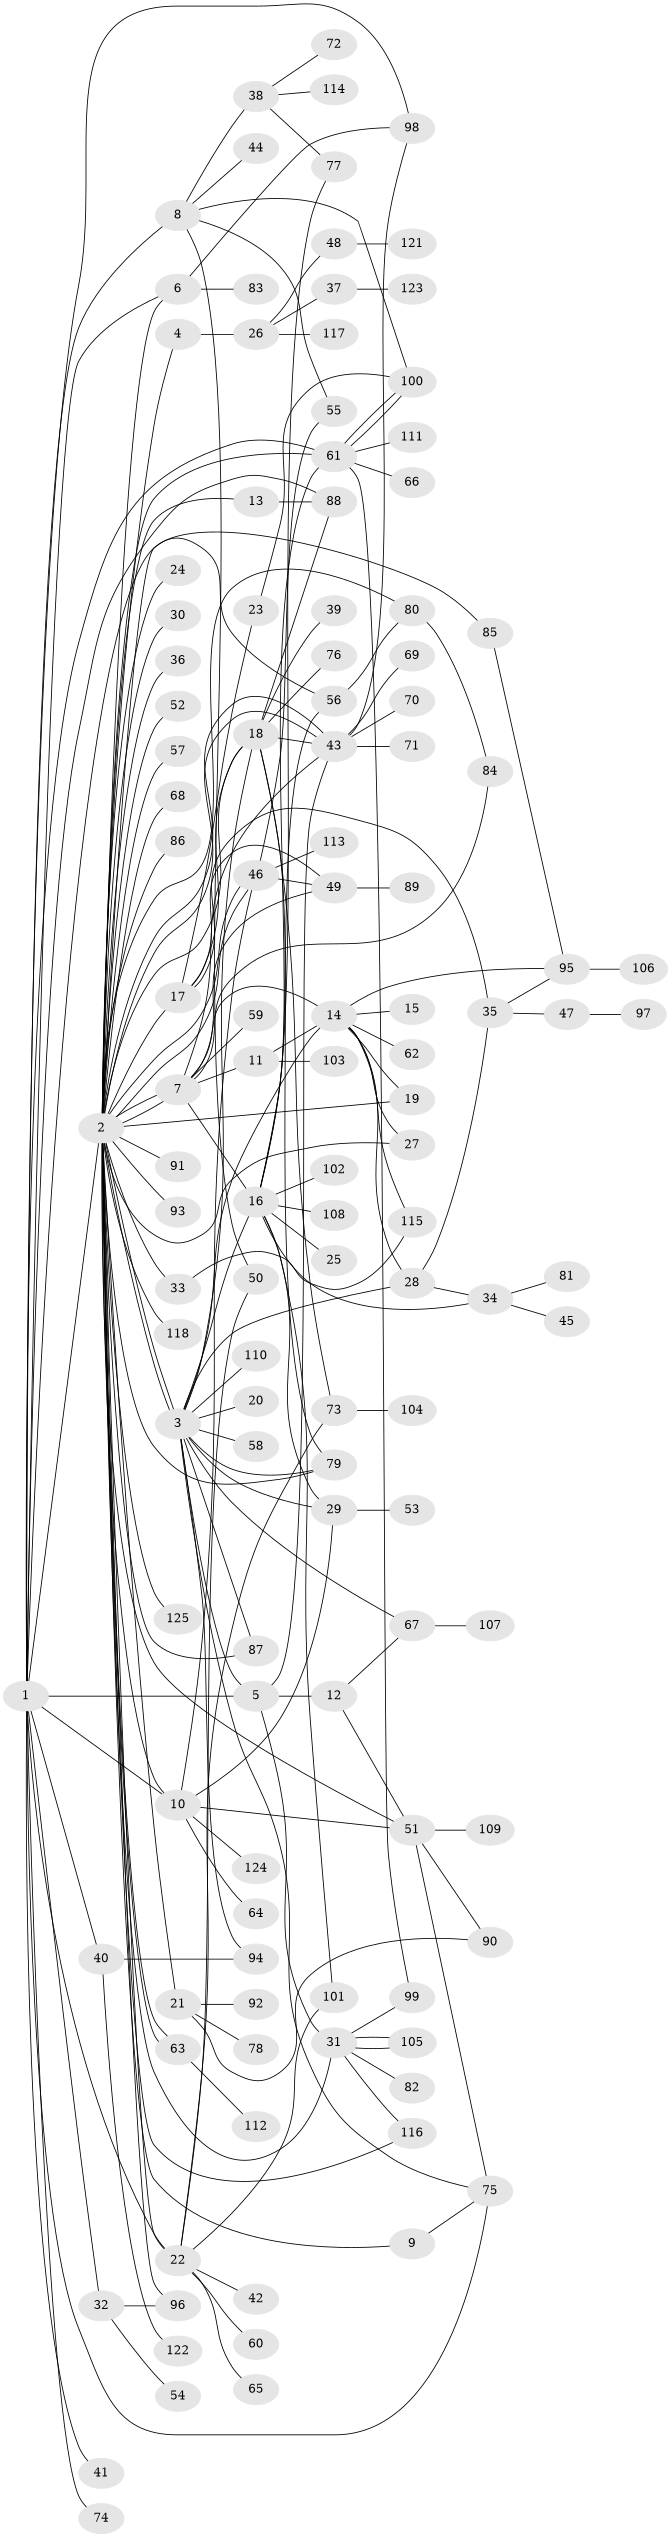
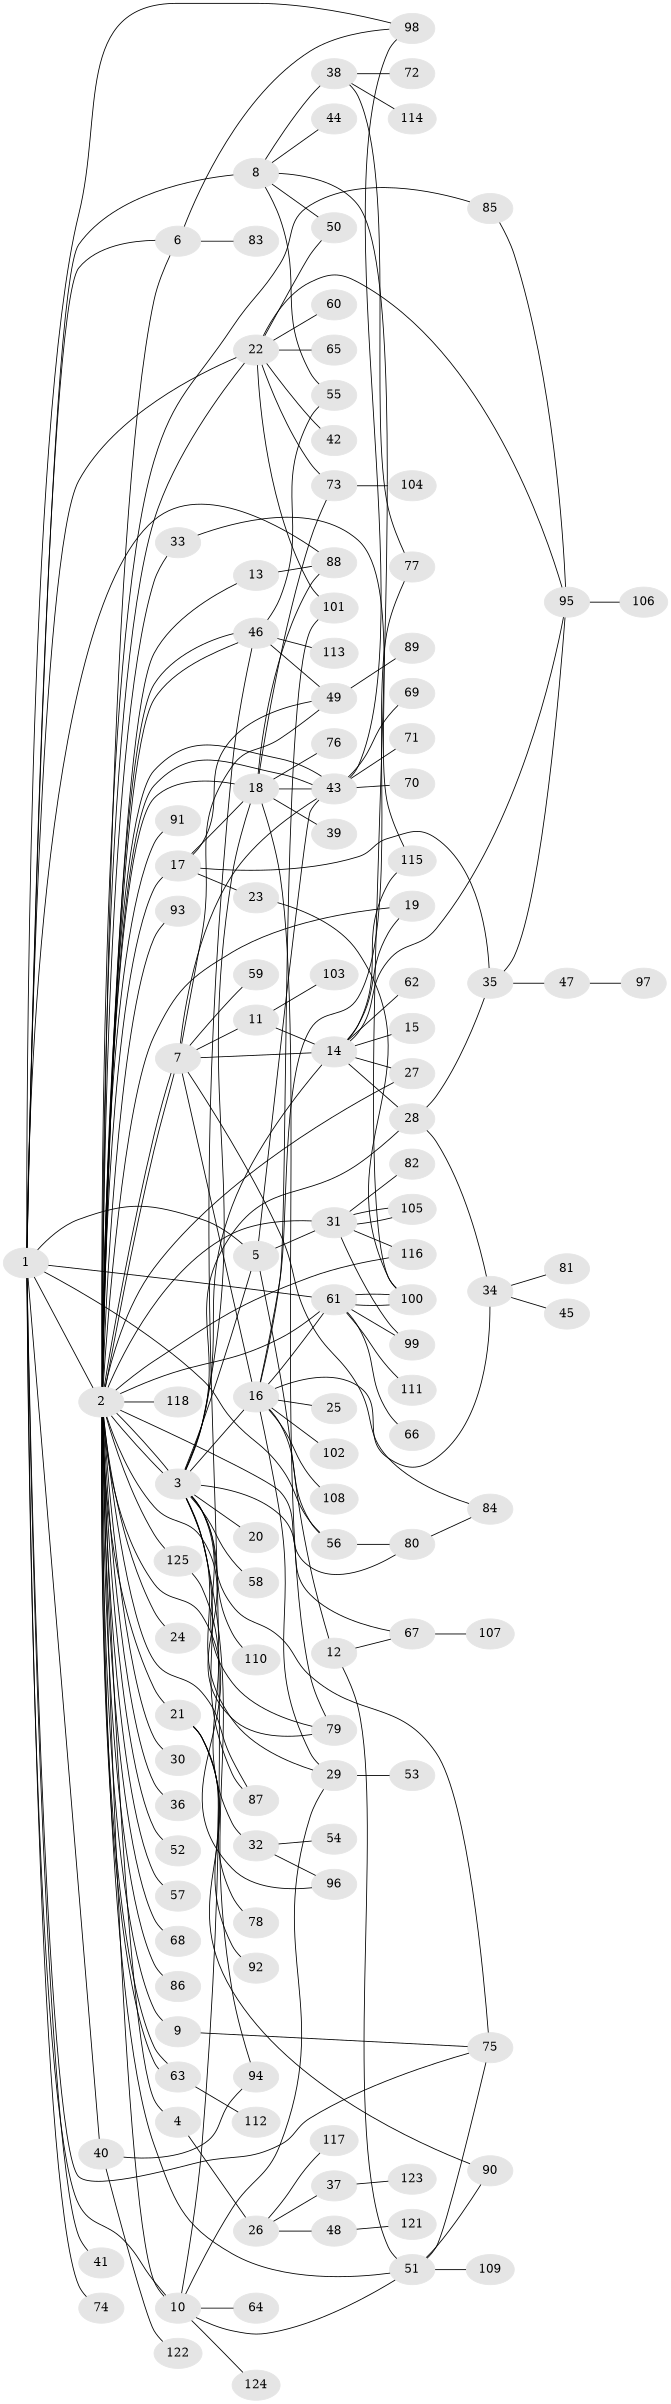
edge "22" -- "95": added
edge "1" -- "32": now "125" -- "32"
